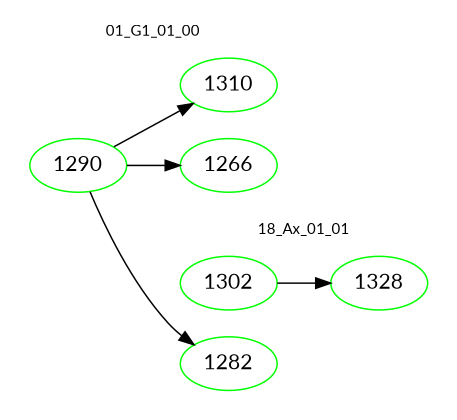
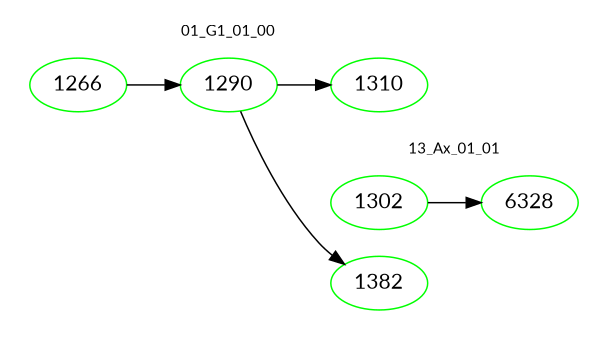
edge "1290" -> "1266": reversed
cluster "18_Ax_01_01": label "18_Ax_01_01" -> "13_Ax_01_01"
node "1328": label "1328" -> "6328"
node "1282": label "1282" -> "1382"
